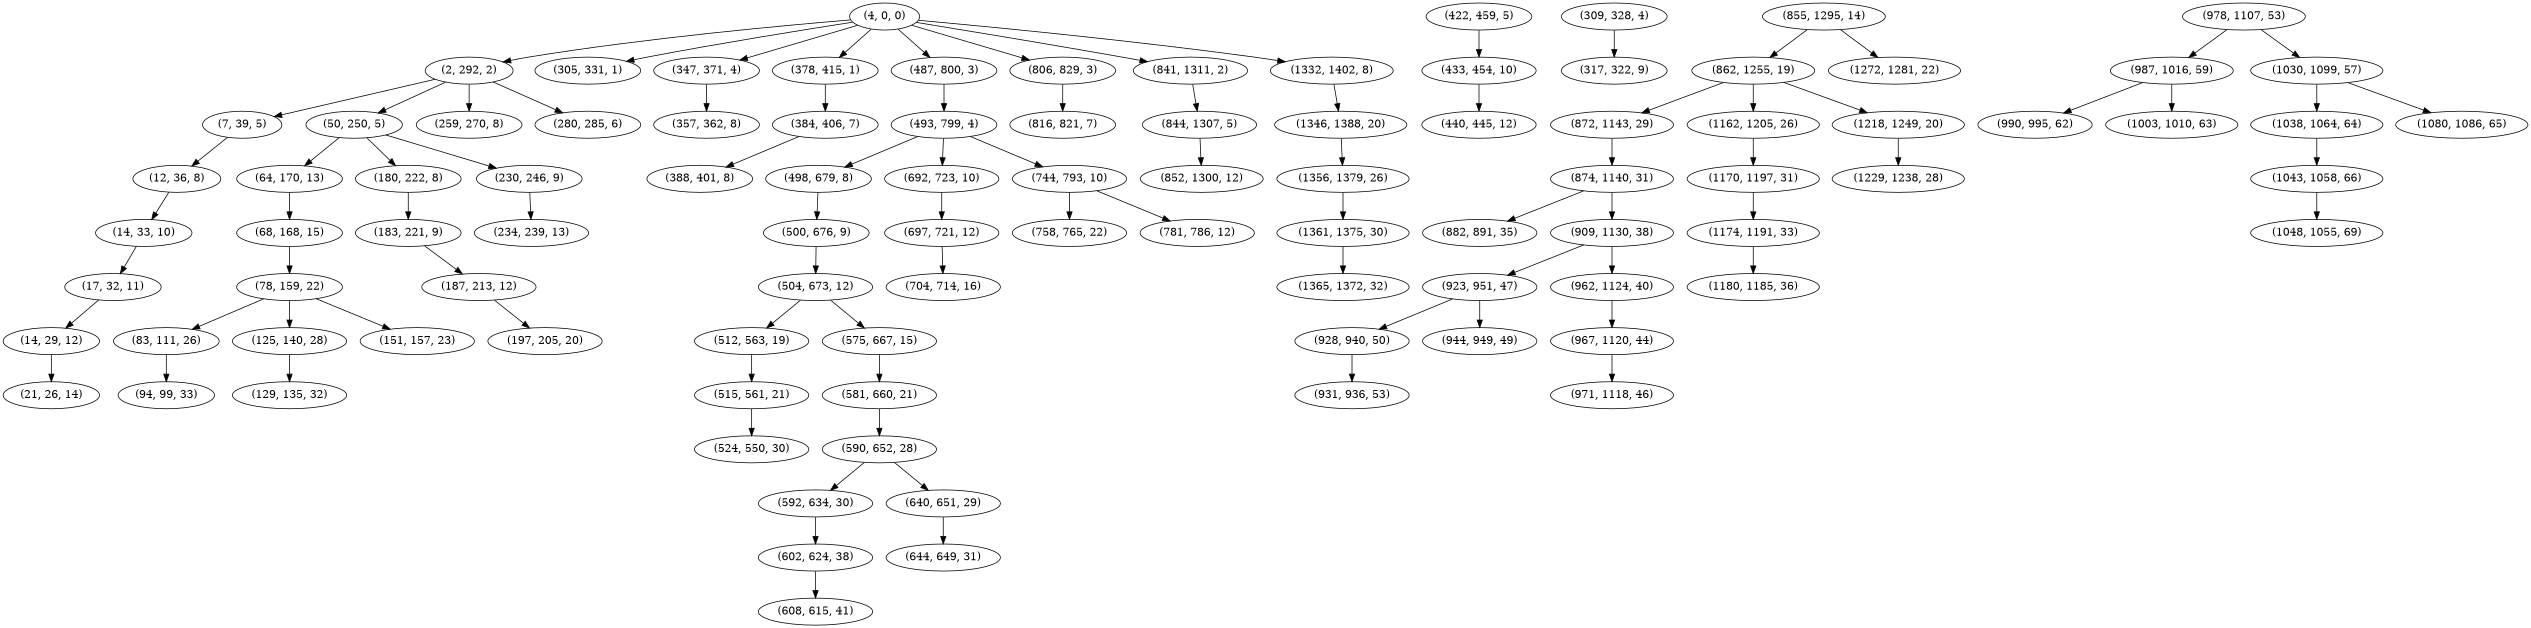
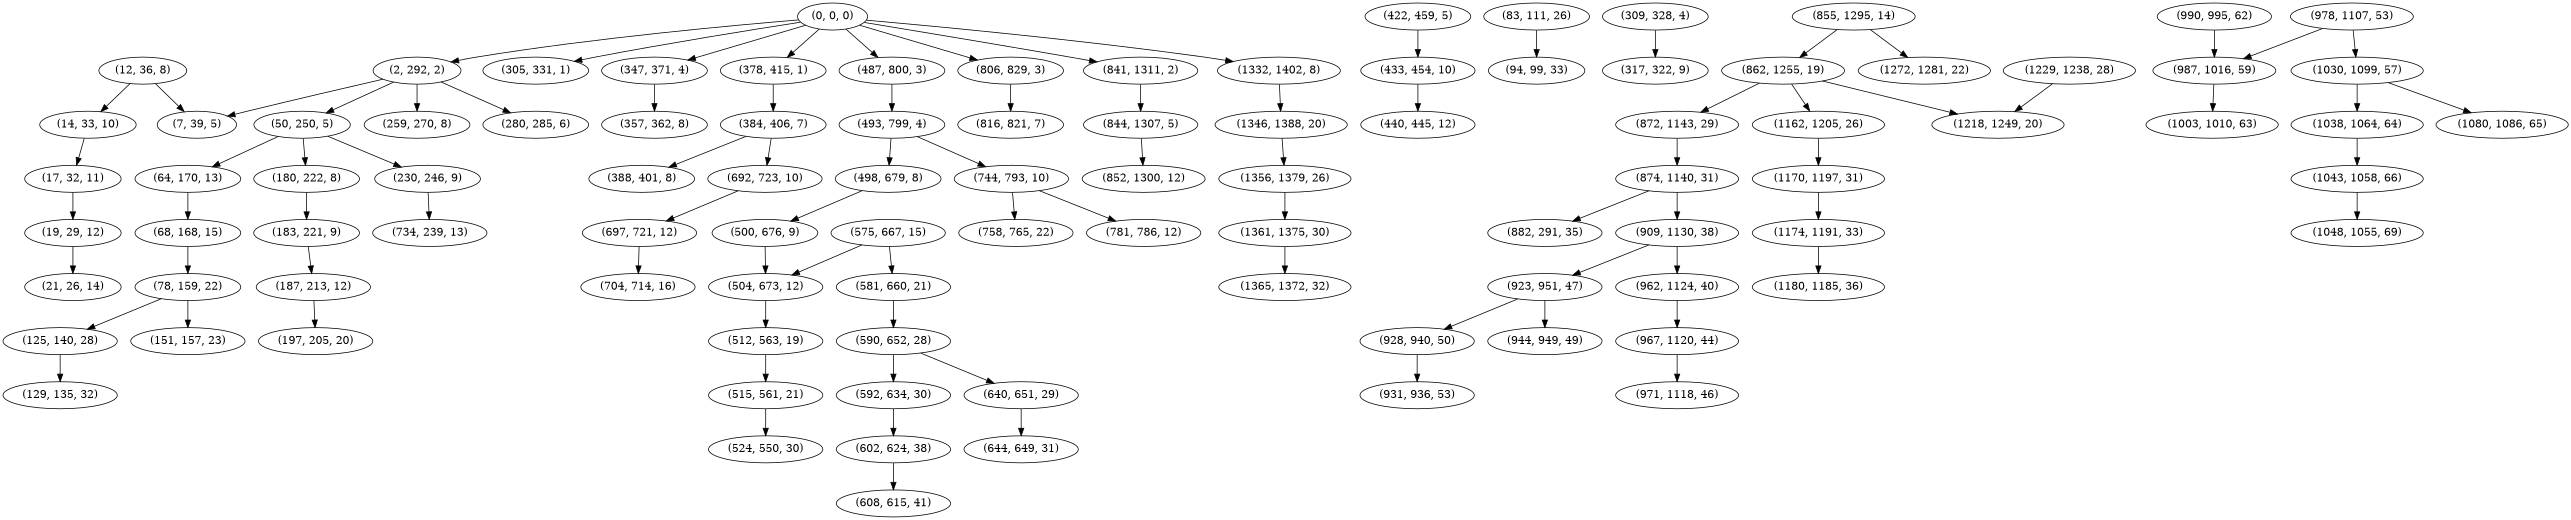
node "(4, 0, 0)": label "(4, 0, 0)" -> "(0, 0, 0)"
edge "(987, 1016, 59)" -> "(990, 995, 62)": reversed
edge "(493, 799, 4)" -> "(692, 723, 10)": now "(384, 406, 7)" -> "(692, 723, 10)"
edge "(1218, 1249, 20)" -> "(1229, 1238, 28)": reversed
edge "(7, 39, 5)" -> "(12, 36, 8)": reversed
node "(234, 239, 13)": label "(234, 239, 13)" -> "(734, 239, 13)"
node "(882, 891, 35)": label "(882, 891, 35)" -> "(882, 291, 35)"
edge "(504, 673, 12)" -> "(575, 667, 15)": reversed
edge "(78, 159, 22)" -> "(83, 111, 26)": removed
node "(14, 29, 12)": label "(14, 29, 12)" -> "(19, 29, 12)"
